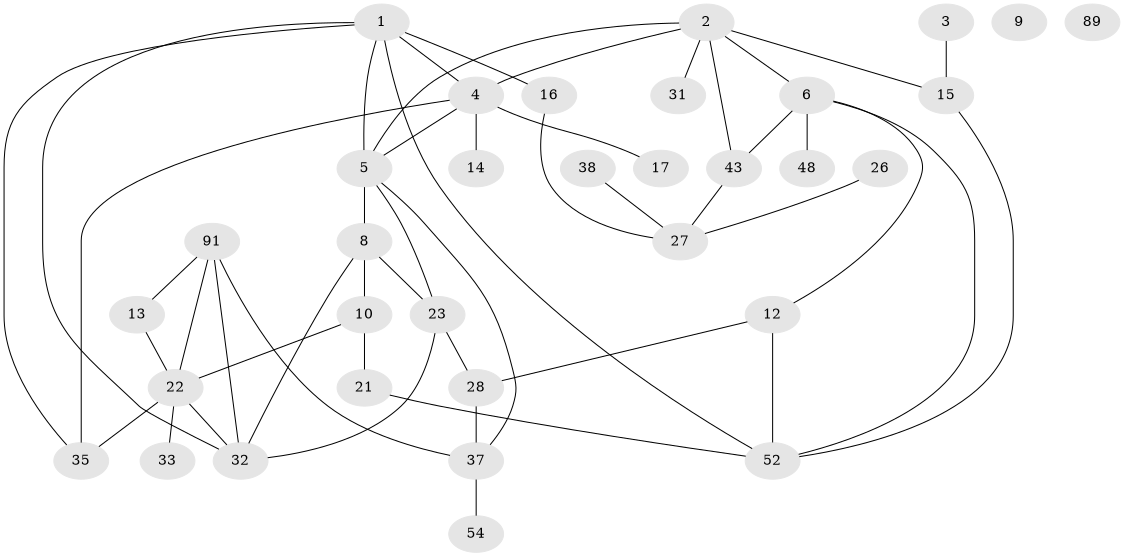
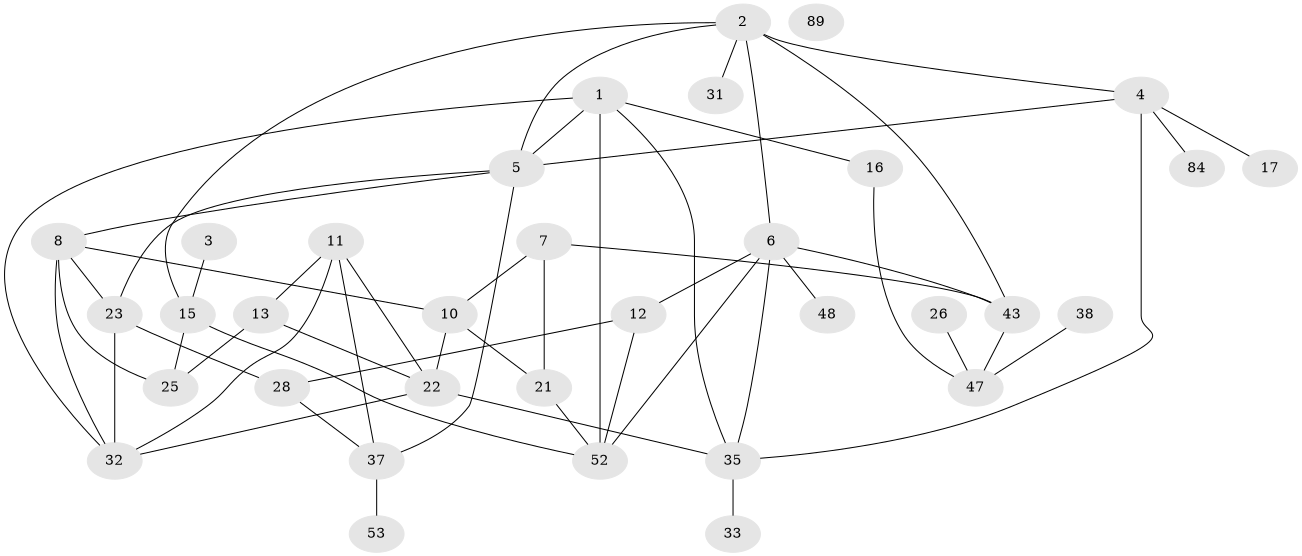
node "9": removed
edge "1" -- "4": removed
node "14": label "14" -> "84"
node "91": label "91" -> "11"
node "7": added
node "27": label "27" -> "47"
edge "6" -- "35": added
node "25": added
edge "22" -- "33": now "35" -- "33"
node "54": label "54" -> "53"
